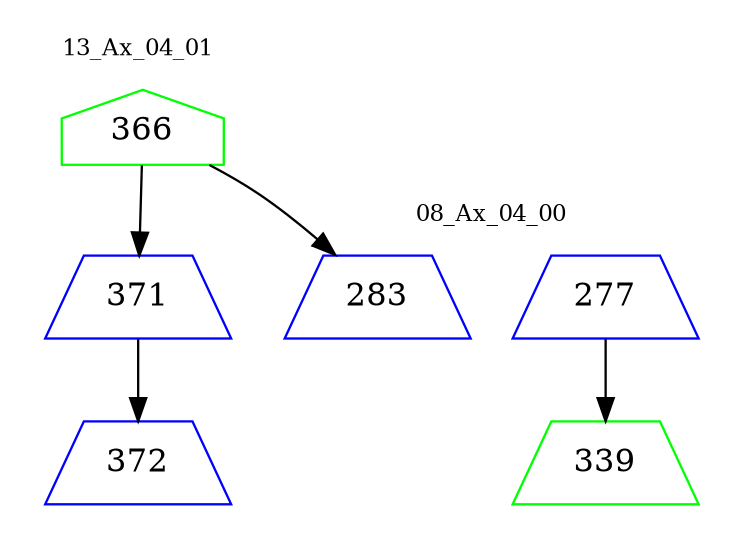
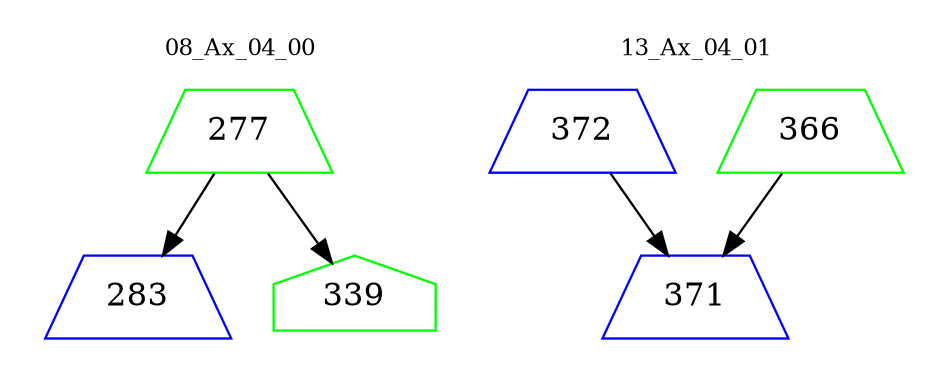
node "366": shape house -> trapezium
edge "366" -> "283": now "277" -> "283"
node "277": color blue -> green
edge "371" -> "372": reversed
node "339": shape trapezium -> house
